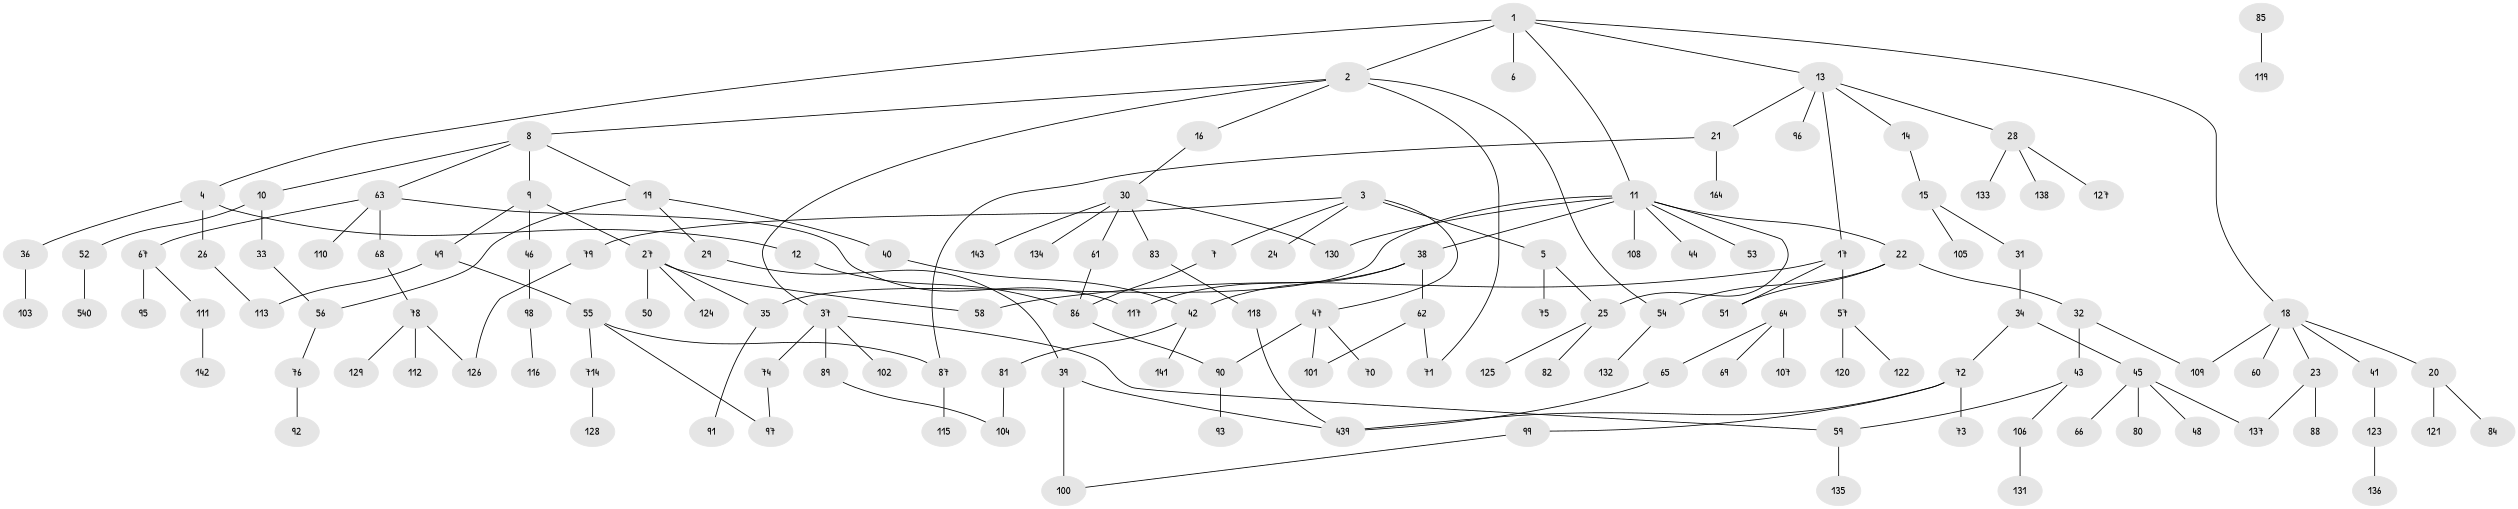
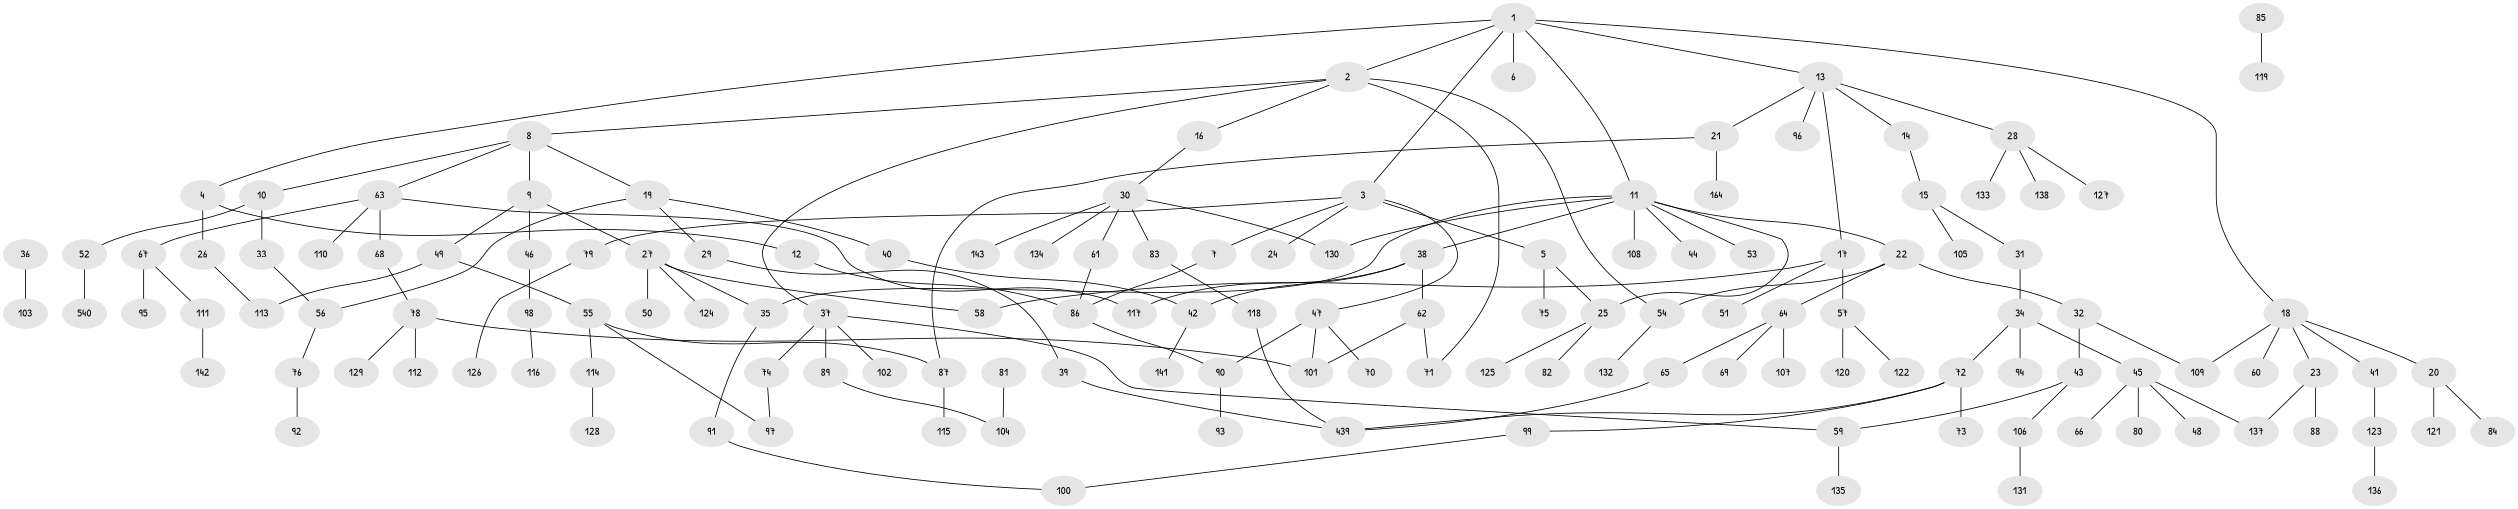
edge "1" -- "3": added
edge "4" -- "36": removed
edge "22" -- "51": now "22" -- "64"
edge "78" -- "126": now "78" -- "101"
edge "42" -- "81": removed
node "714": label "714" -> "114"
node "94": added
edge "39" -- "100": now "91" -- "100"
